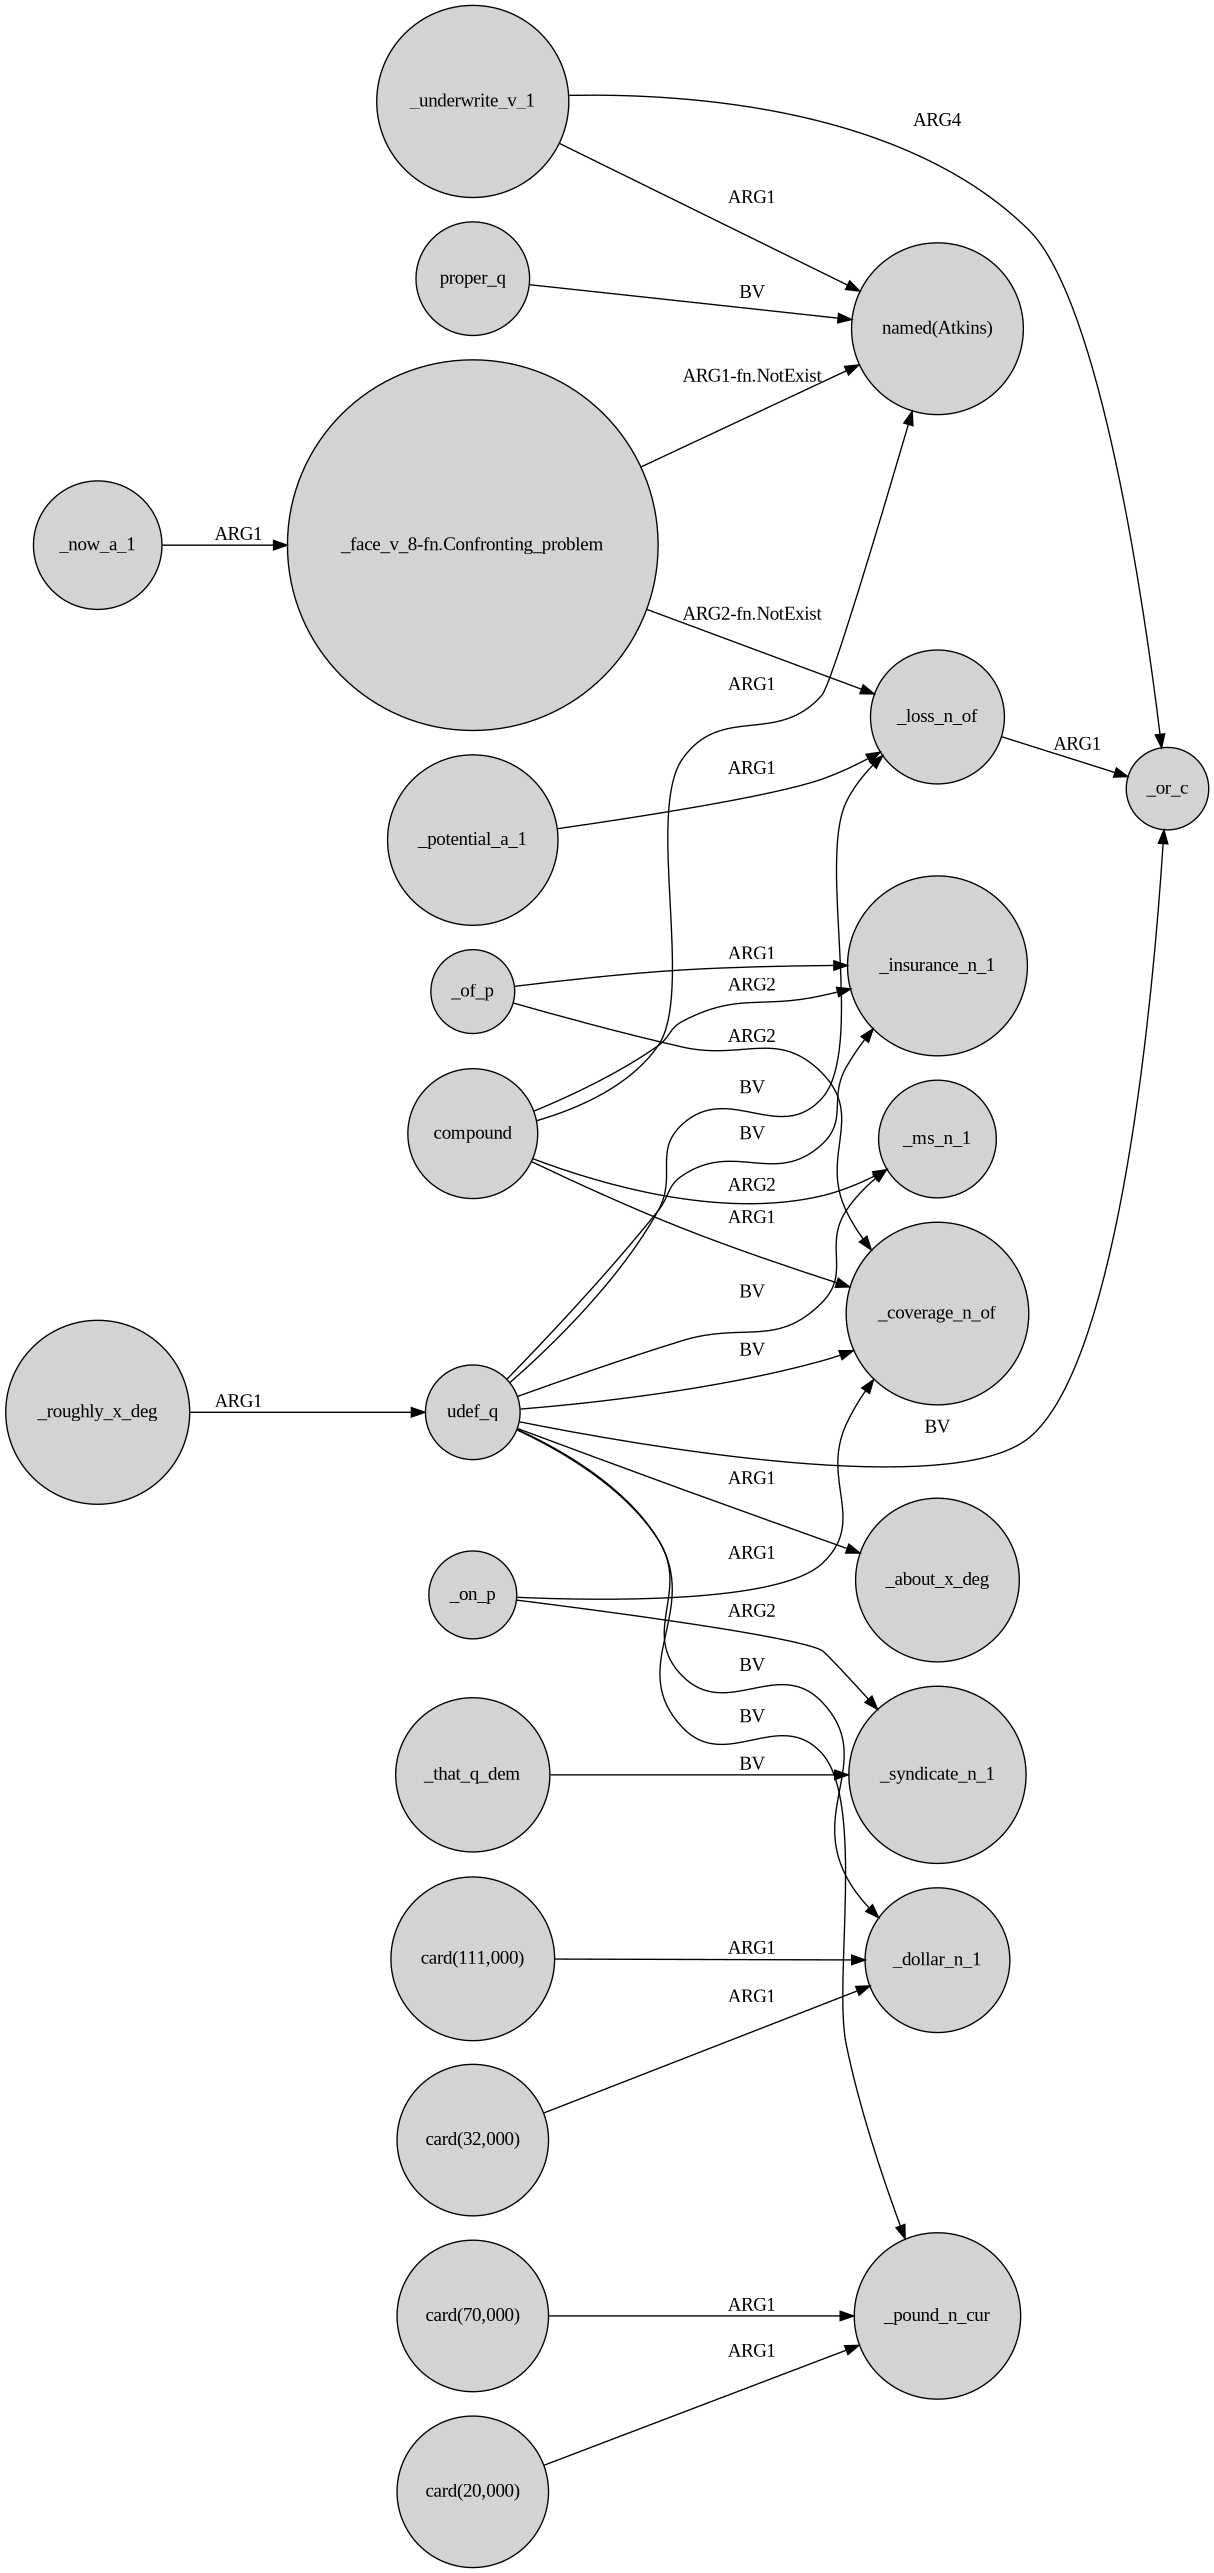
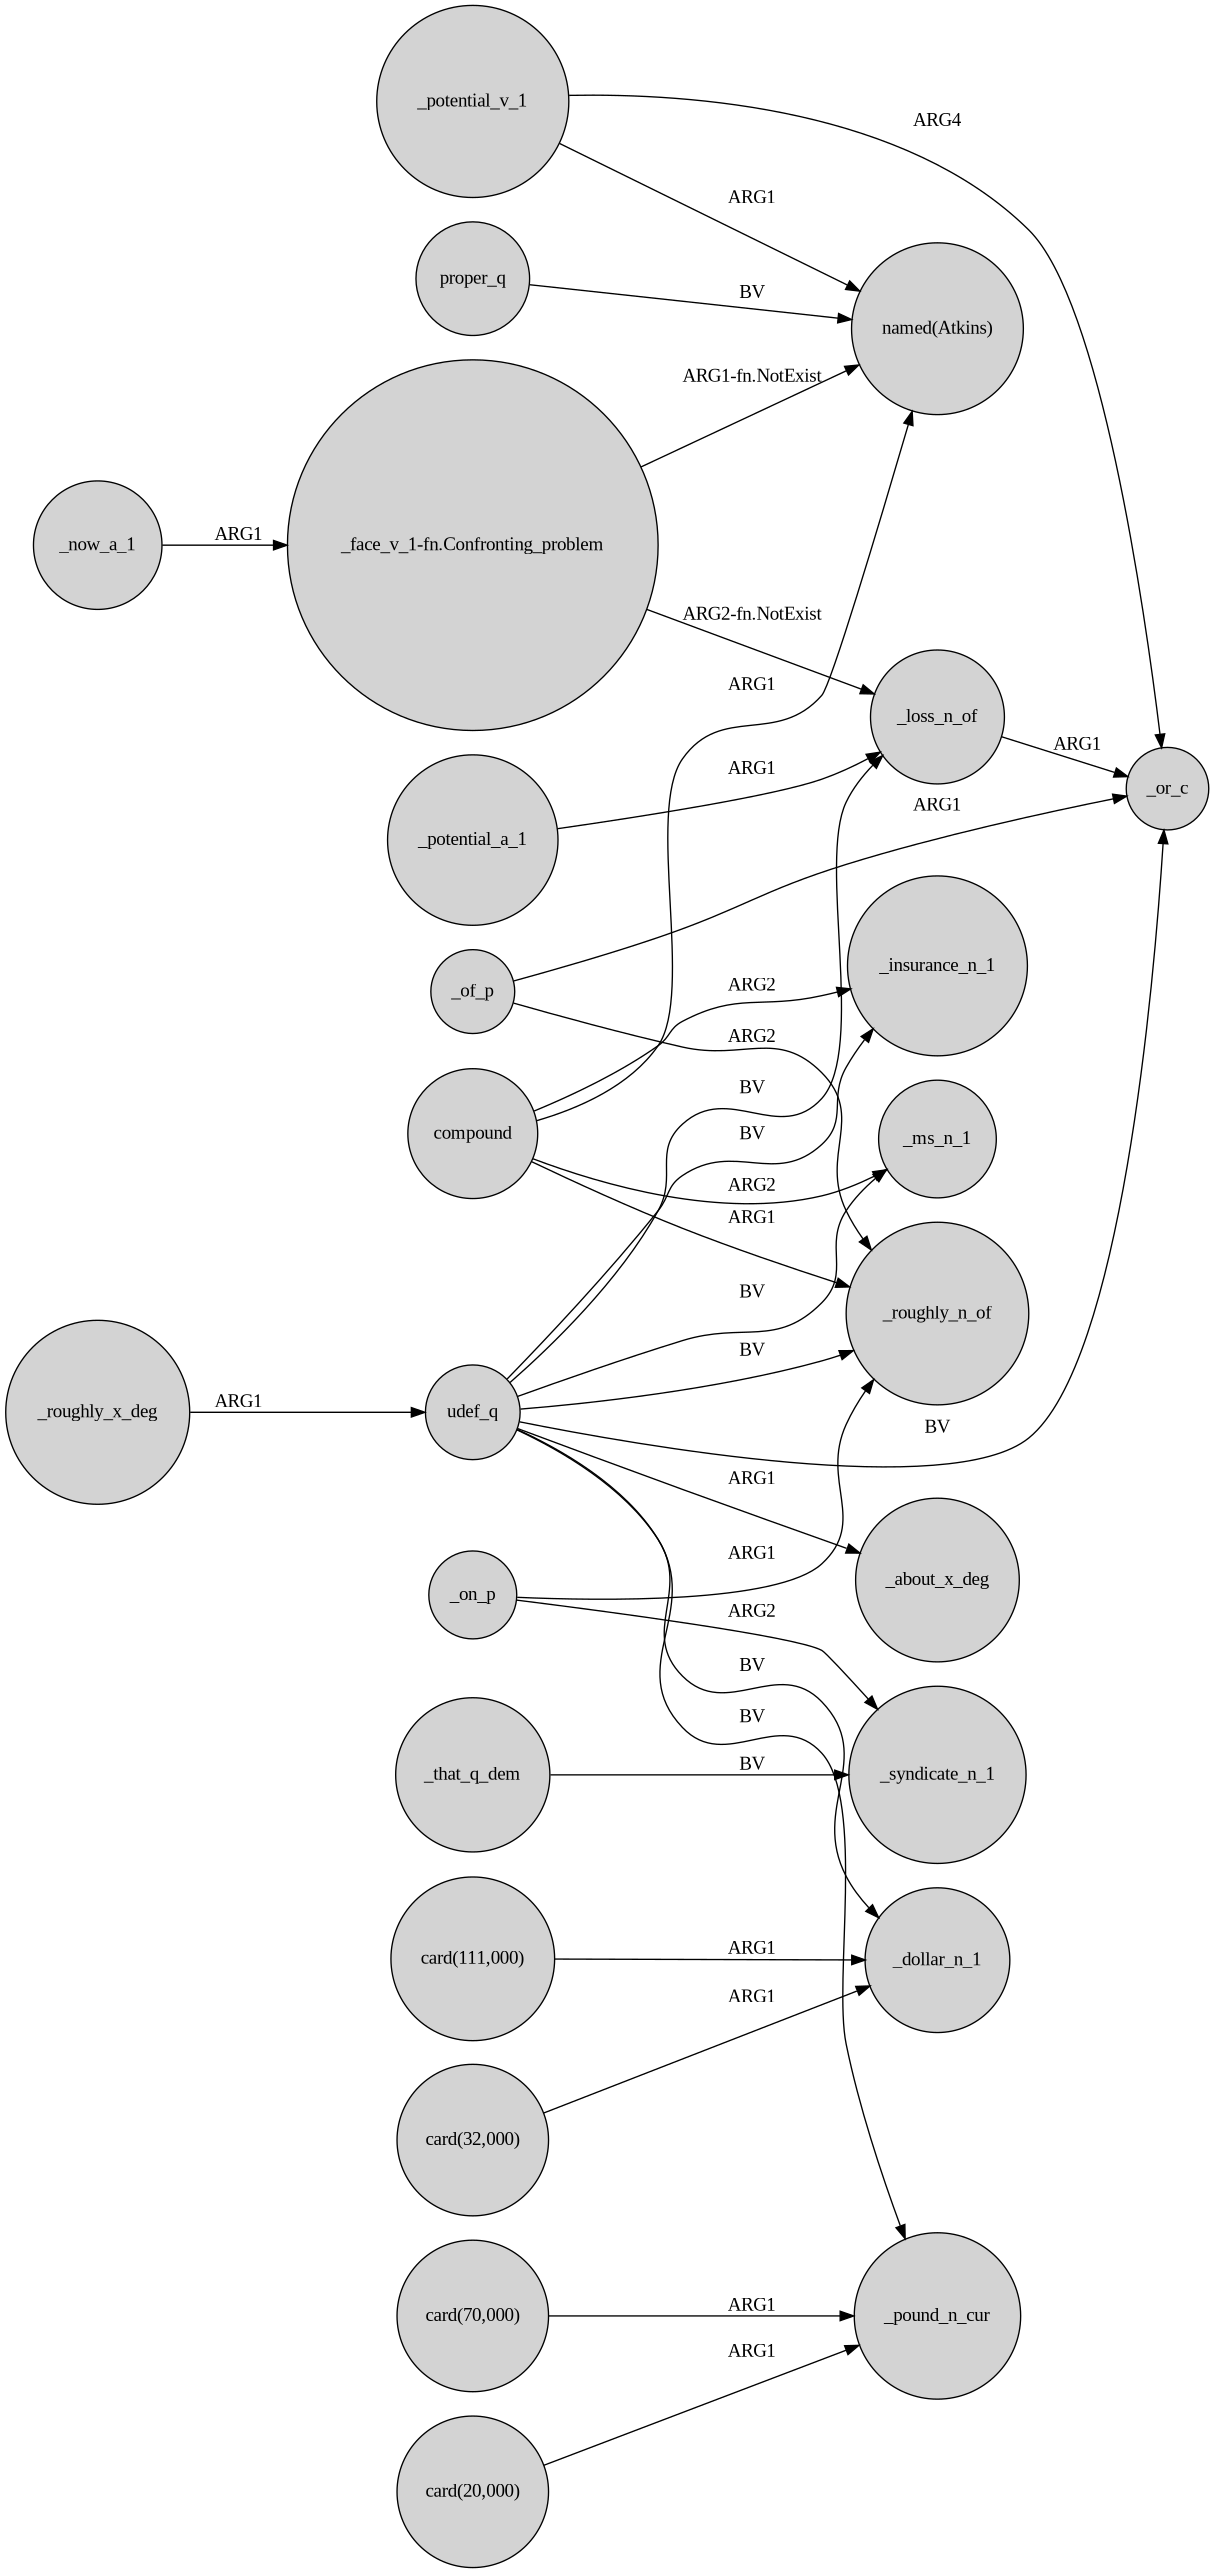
node "_underwrite_v_1": label "_underwrite_v_1" -> "_potential_v_1"
node "_face_v_8-fn.Confronting_problem": label "_face_v_8-fn.Confronting_problem" -> "_face_v_1-fn.Confronting_problem"
edge "_of_p" -> "_insurance_n_1": now "_of_p" -> "_or_c"
node "_coverage_n_of": label "_coverage_n_of" -> "_roughly_n_of"
